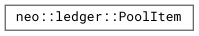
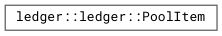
node "neo::ledger::PoolItem": label "neo::ledger::PoolItem" -> "ledger::ledger::PoolItem"
